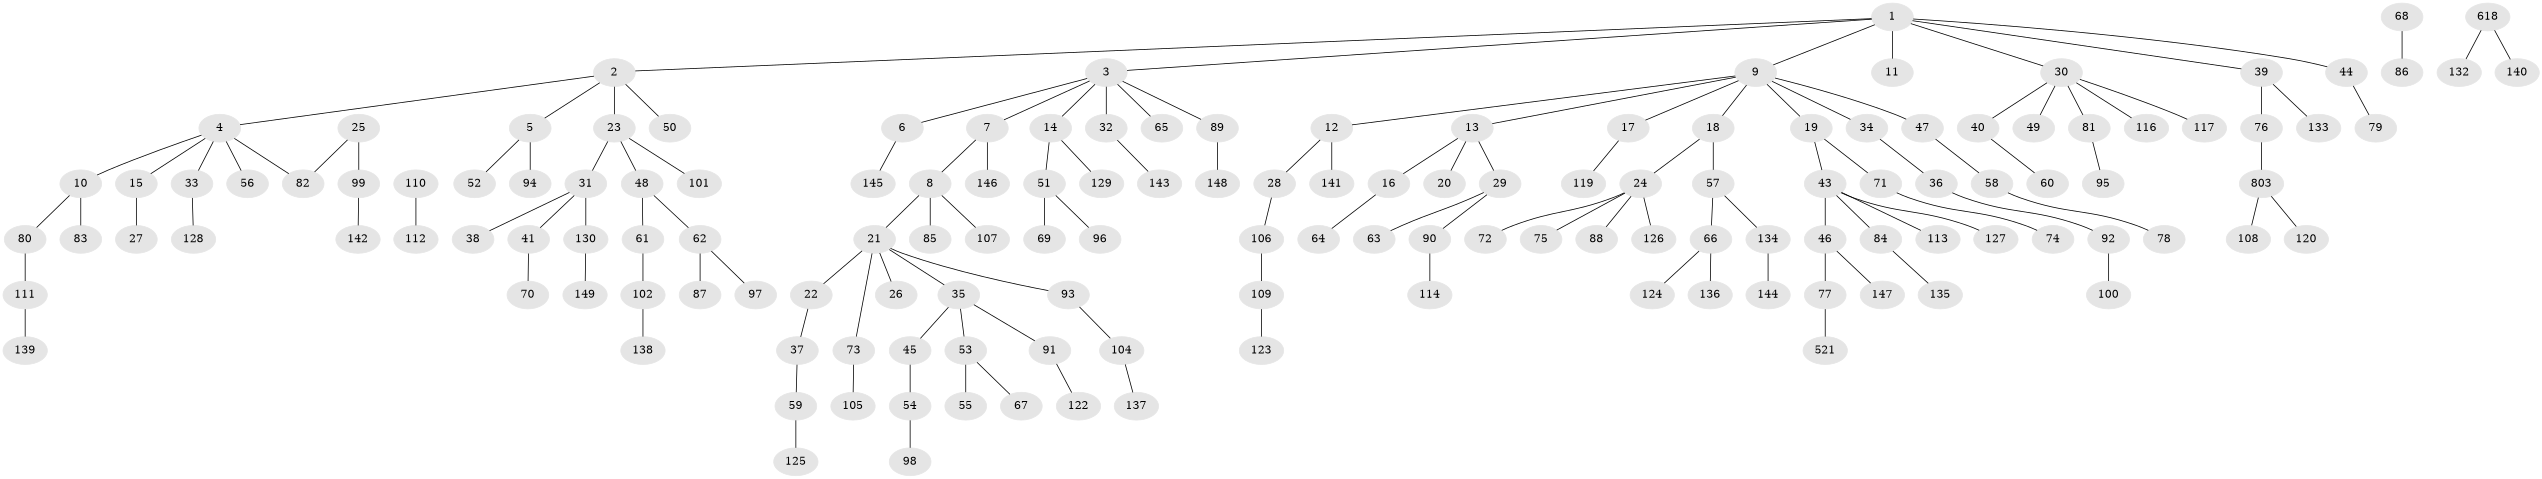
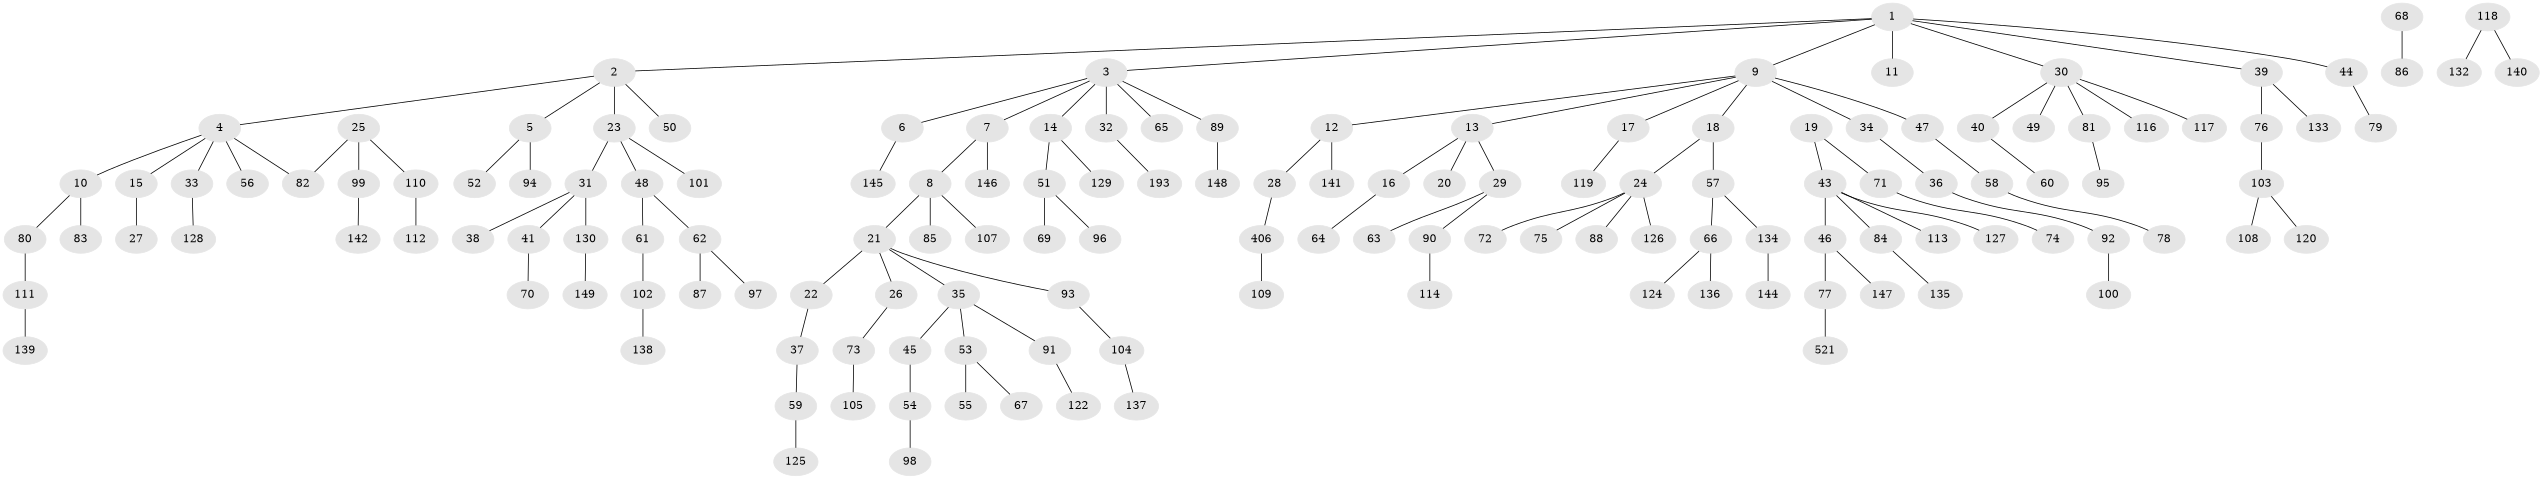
node "618": label "618" -> "118"
edge "9" -- "19": removed
edge "25" -- "110": added
node "143": label "143" -> "193"
node "803": label "803" -> "103"
node "106": label "106" -> "406"
edge "21" -- "73": now "26" -- "73"
node "123": removed
